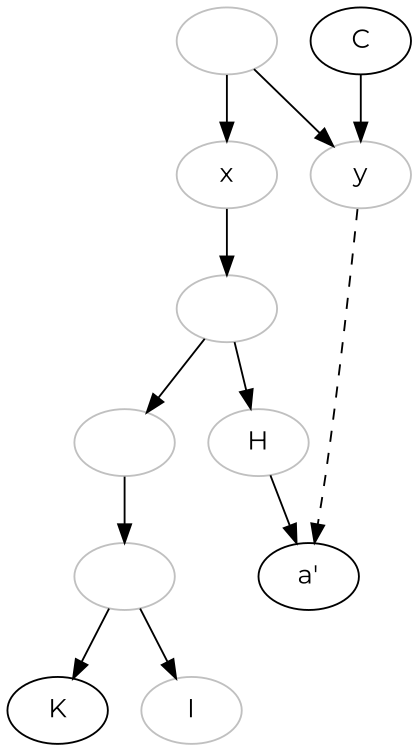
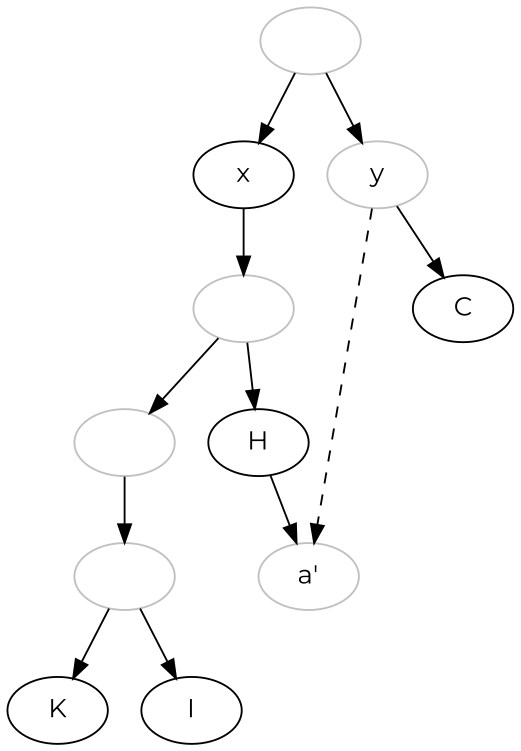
edge "C" -> "y": reversed
node "x": color grey -> black
node "H": color grey -> black
node "a'": color black -> grey
node "I": color grey -> black
